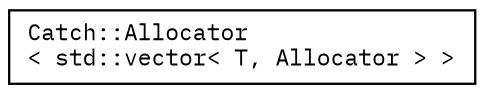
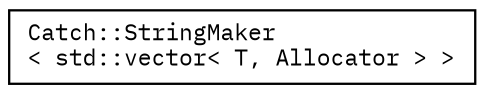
node "Catch::Allocator < std::vector< T, Allocator > >": label "Catch::Allocator < std::vector< T, Allocator > >" -> "Catch::StringMaker < std::vector< T, Allocator > >"
